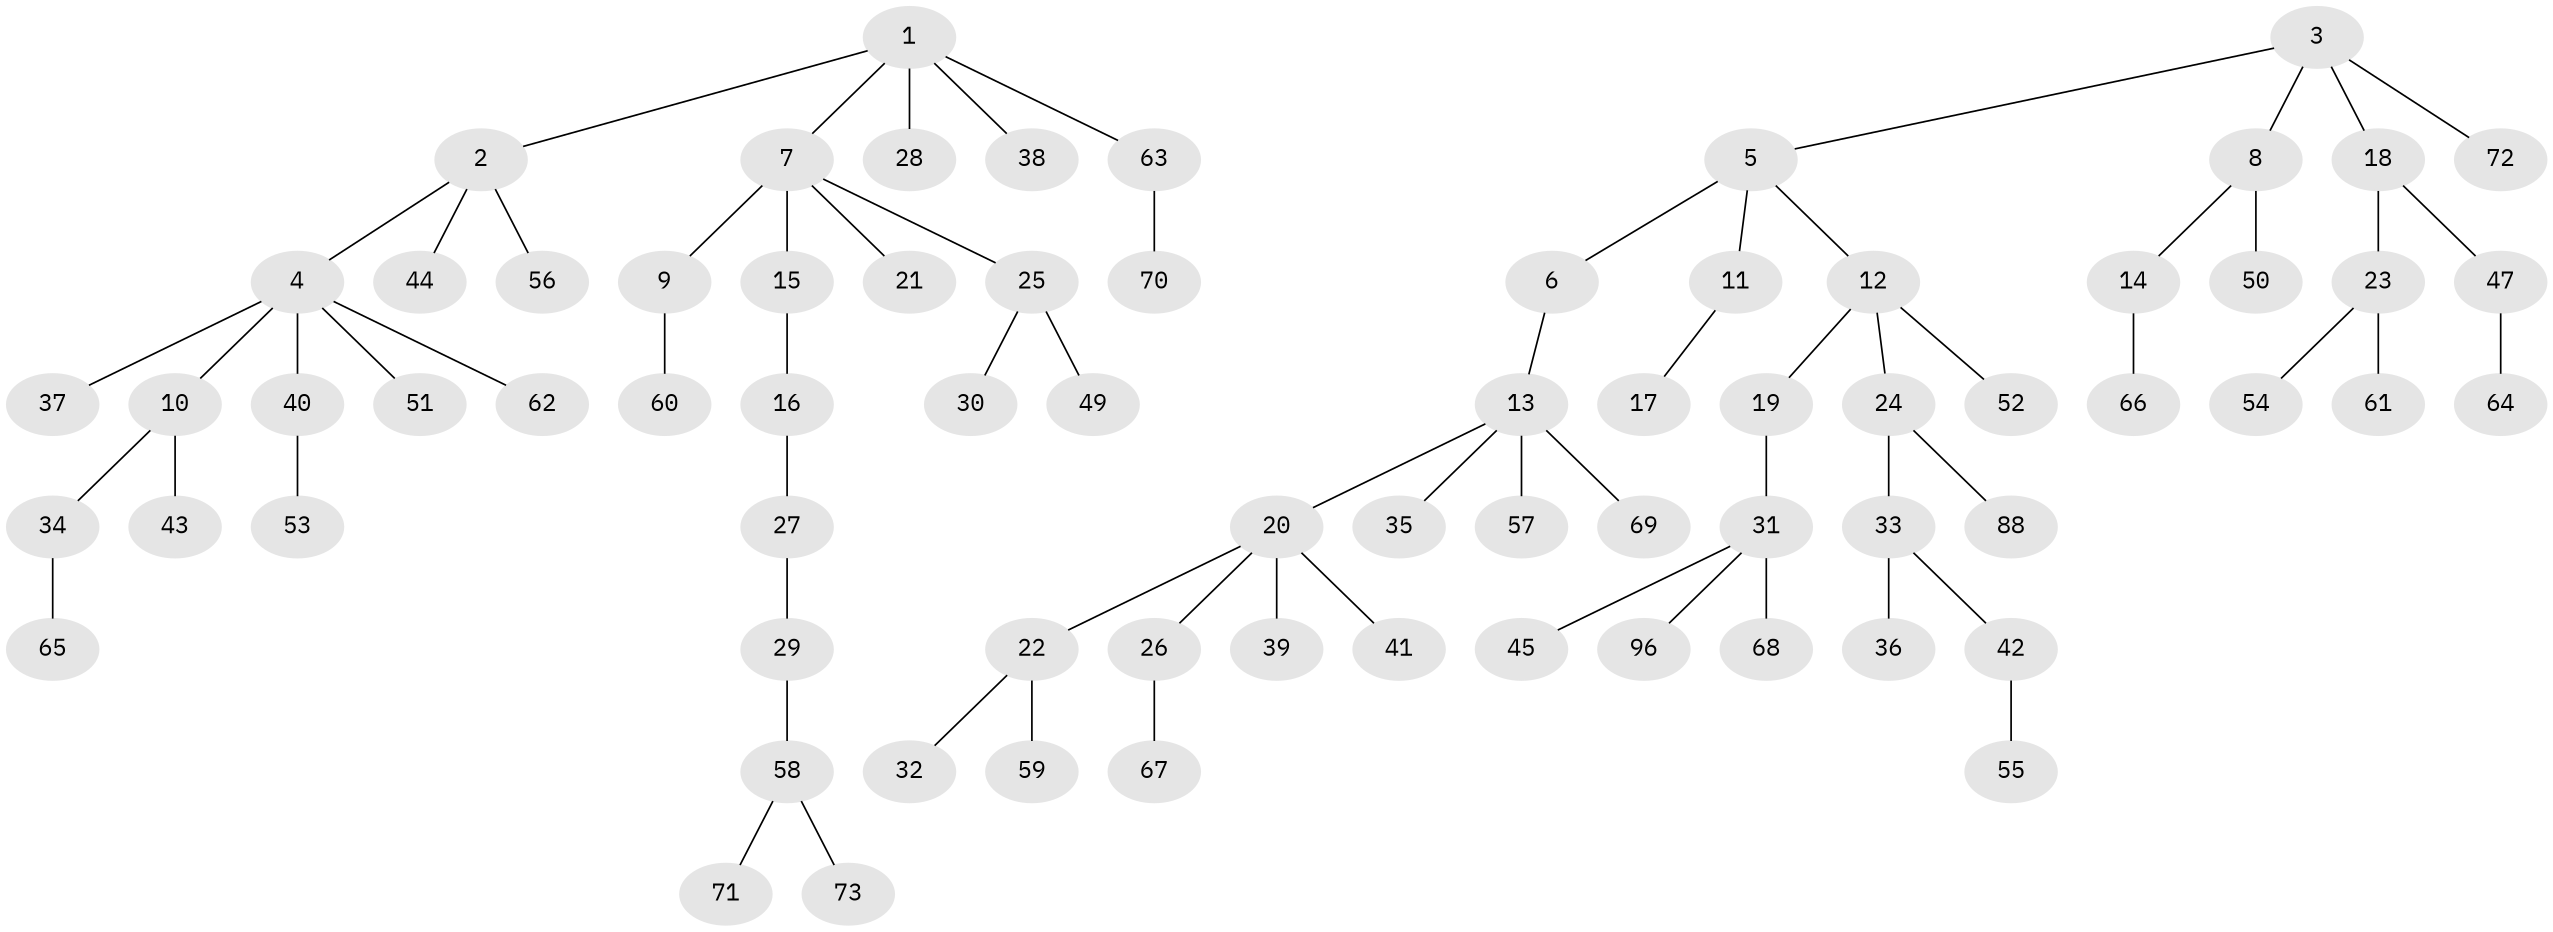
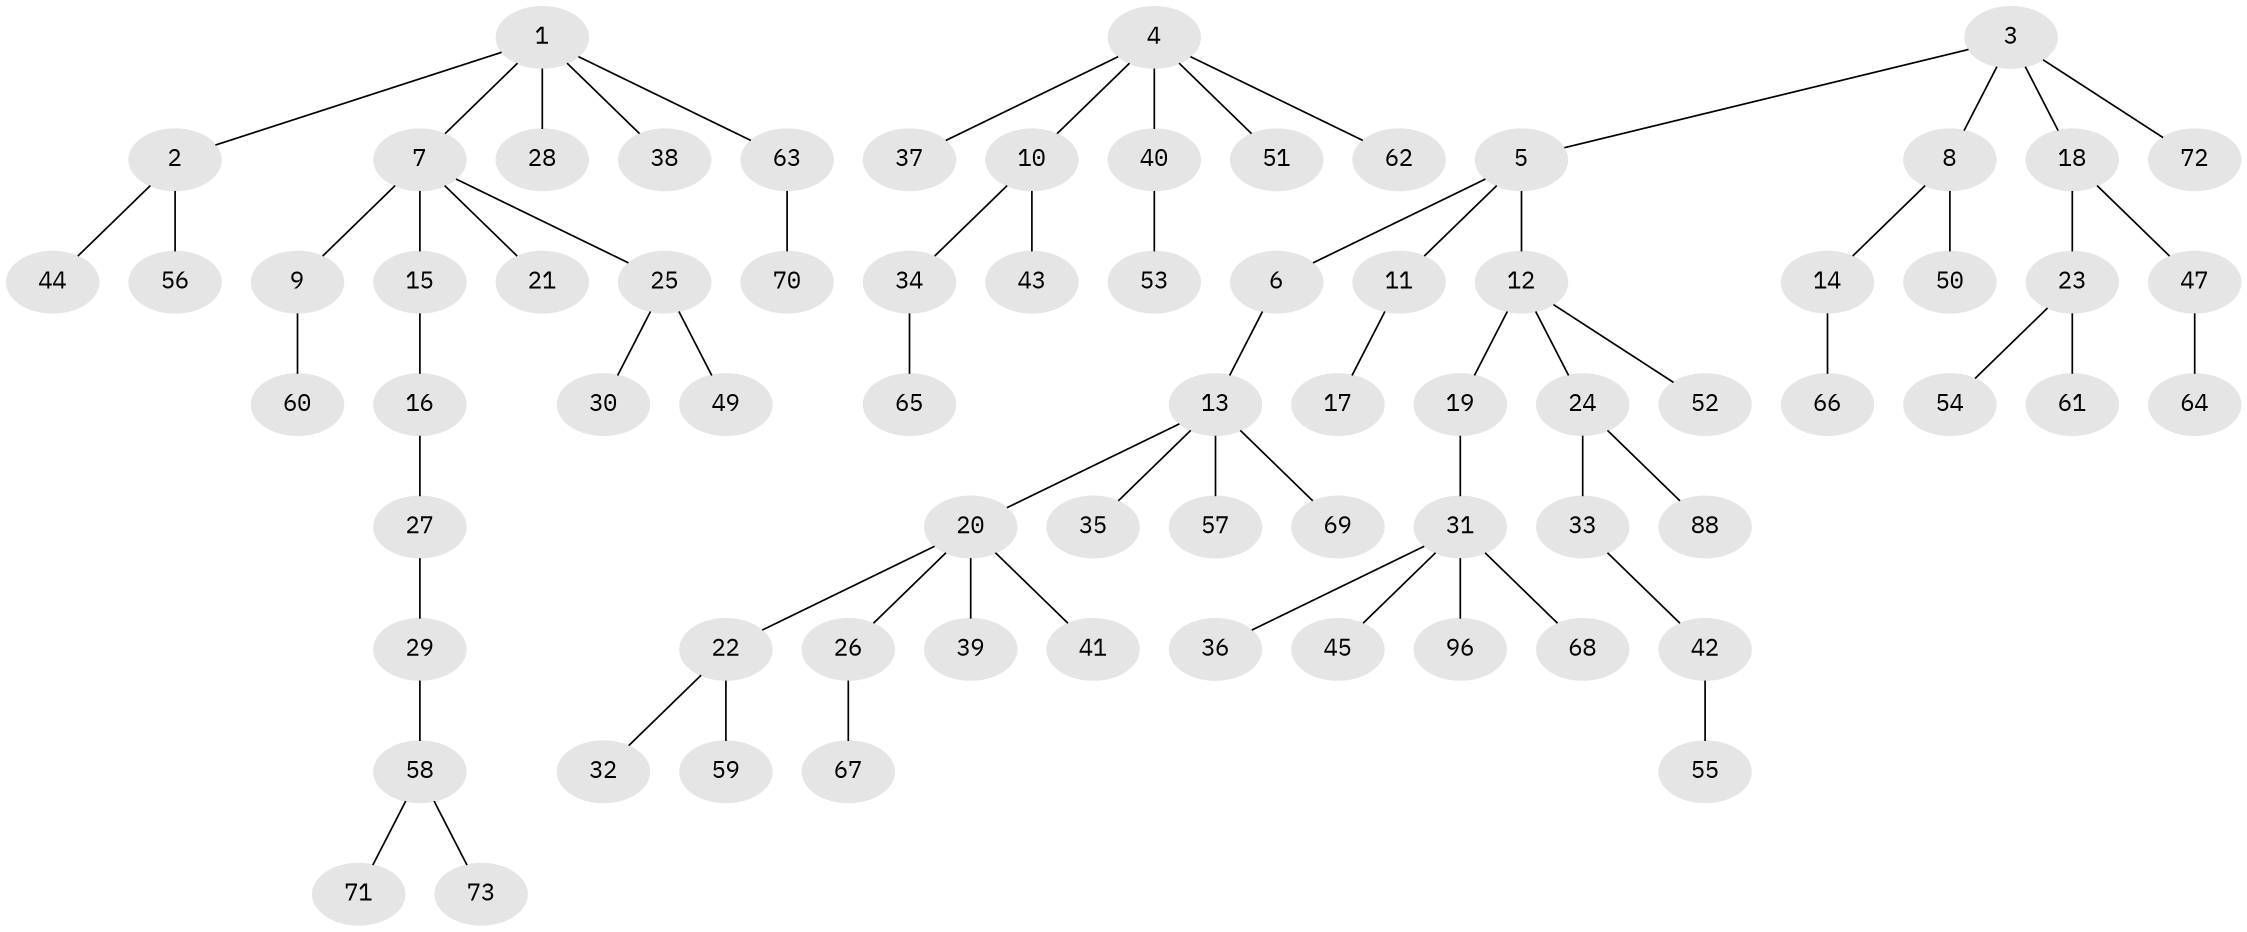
edge "2" -- "4": removed
edge "33" -- "36": now "31" -- "36"
